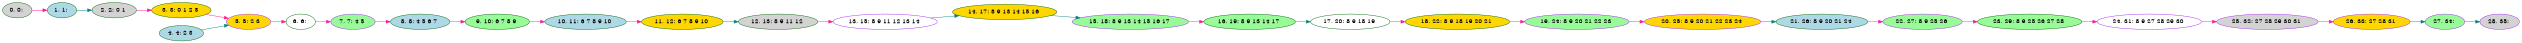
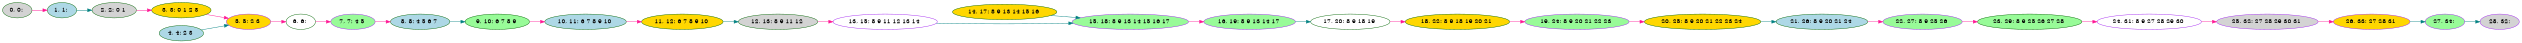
edge "13, 15: 8 9 11 12 13 14" -> "14, 17: 8 9 13 14 15 16": now "13, 15: 8 9 11 12 13 14" -> "15, 18: 8 9 13 14 15 16 17"
edge "8, 8: 4 5 6 7" -> "9, 10: 6 7 8 9": color deeppink -> teal
node "16, 19: 8 9 13 14 17": color darkgreen -> purple
node "20, 25: 8 9 20 21 22 23 24": color purple -> darkgreen
node "28, 35:": label "28, 35:" -> "28, 32:"
